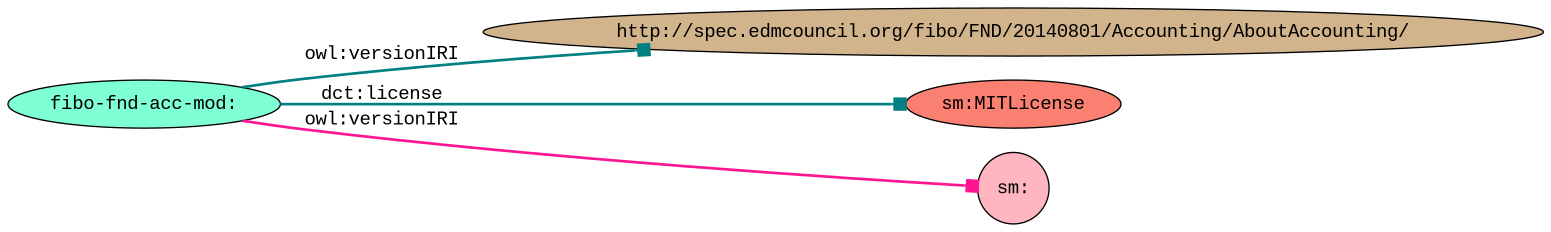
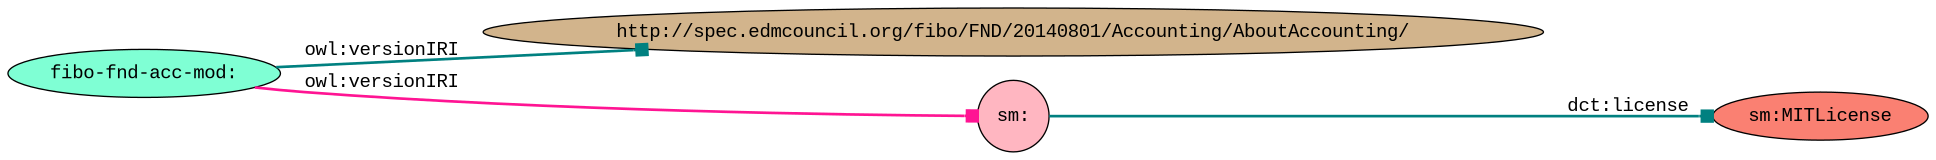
edge "fibo-fnd-acc-mod:" -> "sm:MITLicense": now "sm:" -> "sm:MITLicense"
